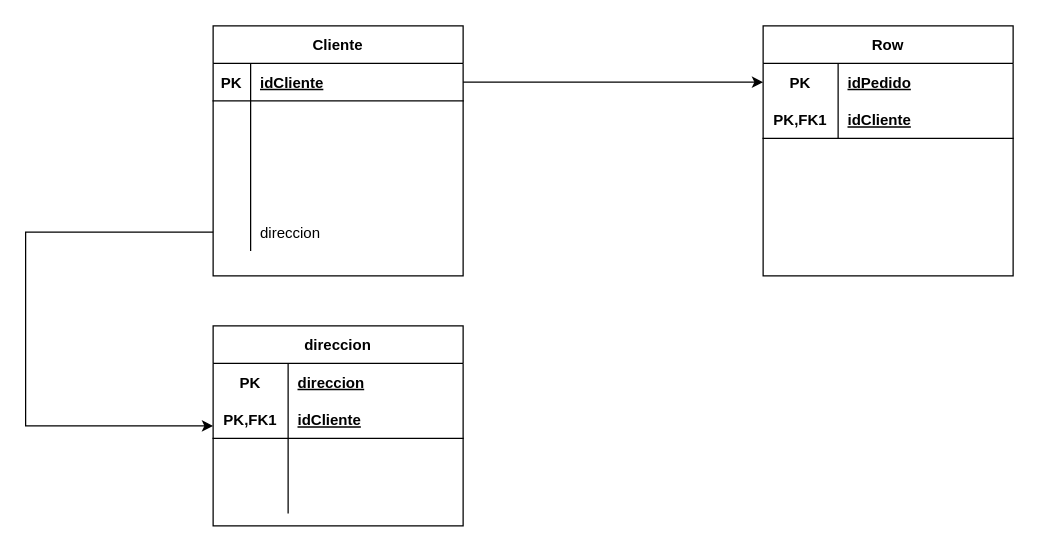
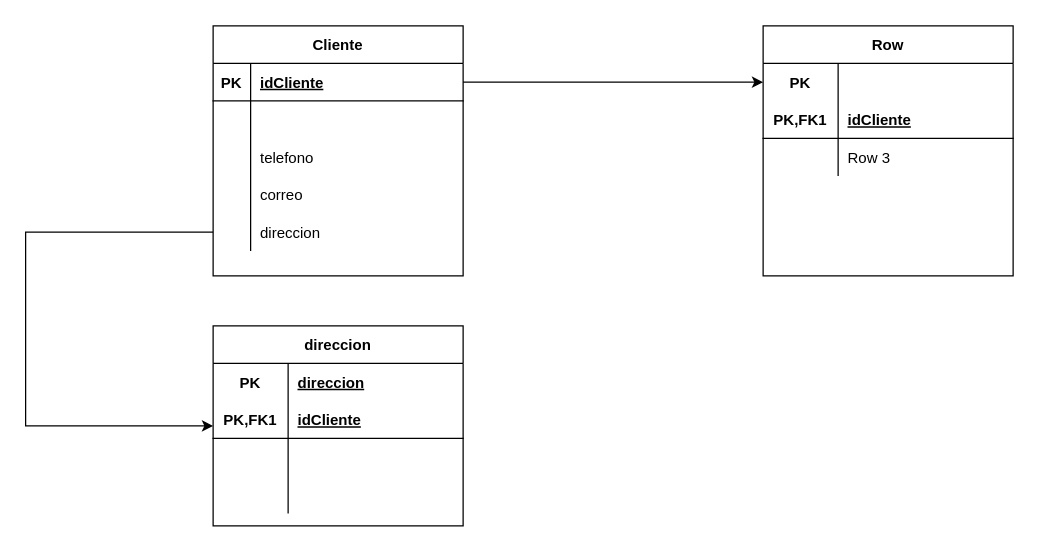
node "idPedido": removed
node "telefono": added
node "Row 3": added
node "correo": added
